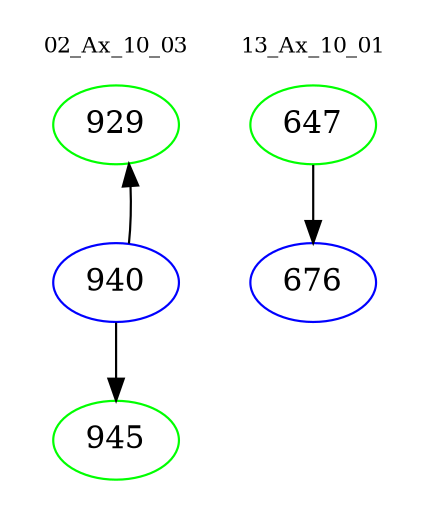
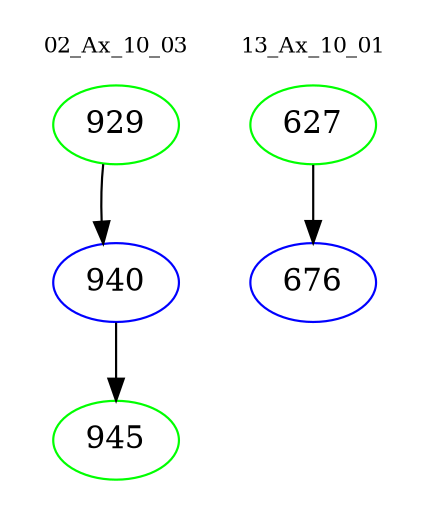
node "647": label "647" -> "627"
edge "940" -> "929": reversed
